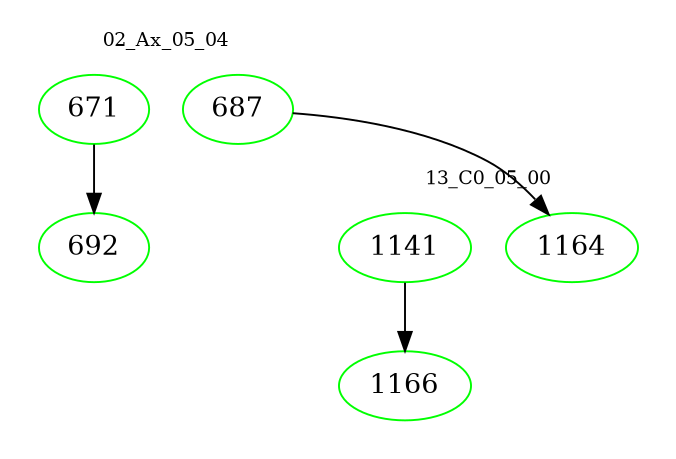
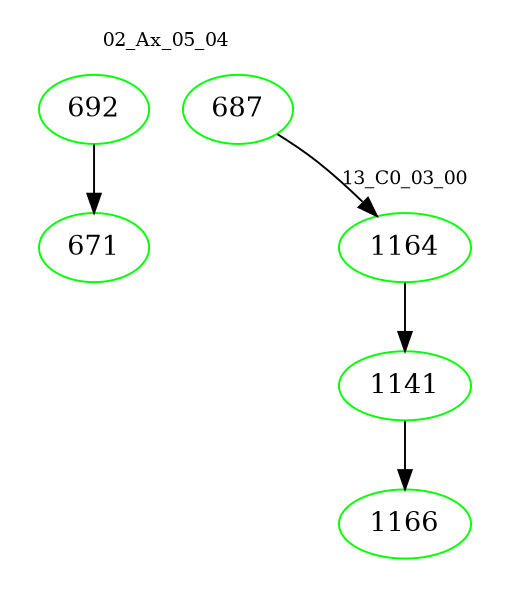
edge "671" -> "692": reversed
cluster "13_C0_05_00": label "13_C0_05_00" -> "13_C0_03_00"
edge "1164" -> "1141": added
